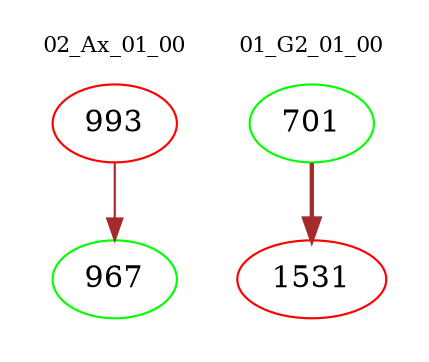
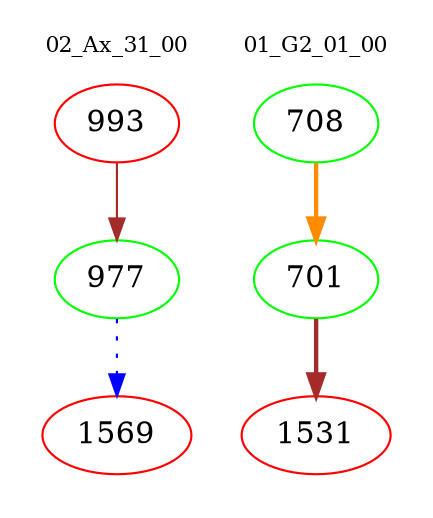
cluster "02_Ax_01_00": label "02_Ax_01_00" -> "02_Ax_31_00"
node "708": added
node "967": label "967" -> "977"
node "1569": added
